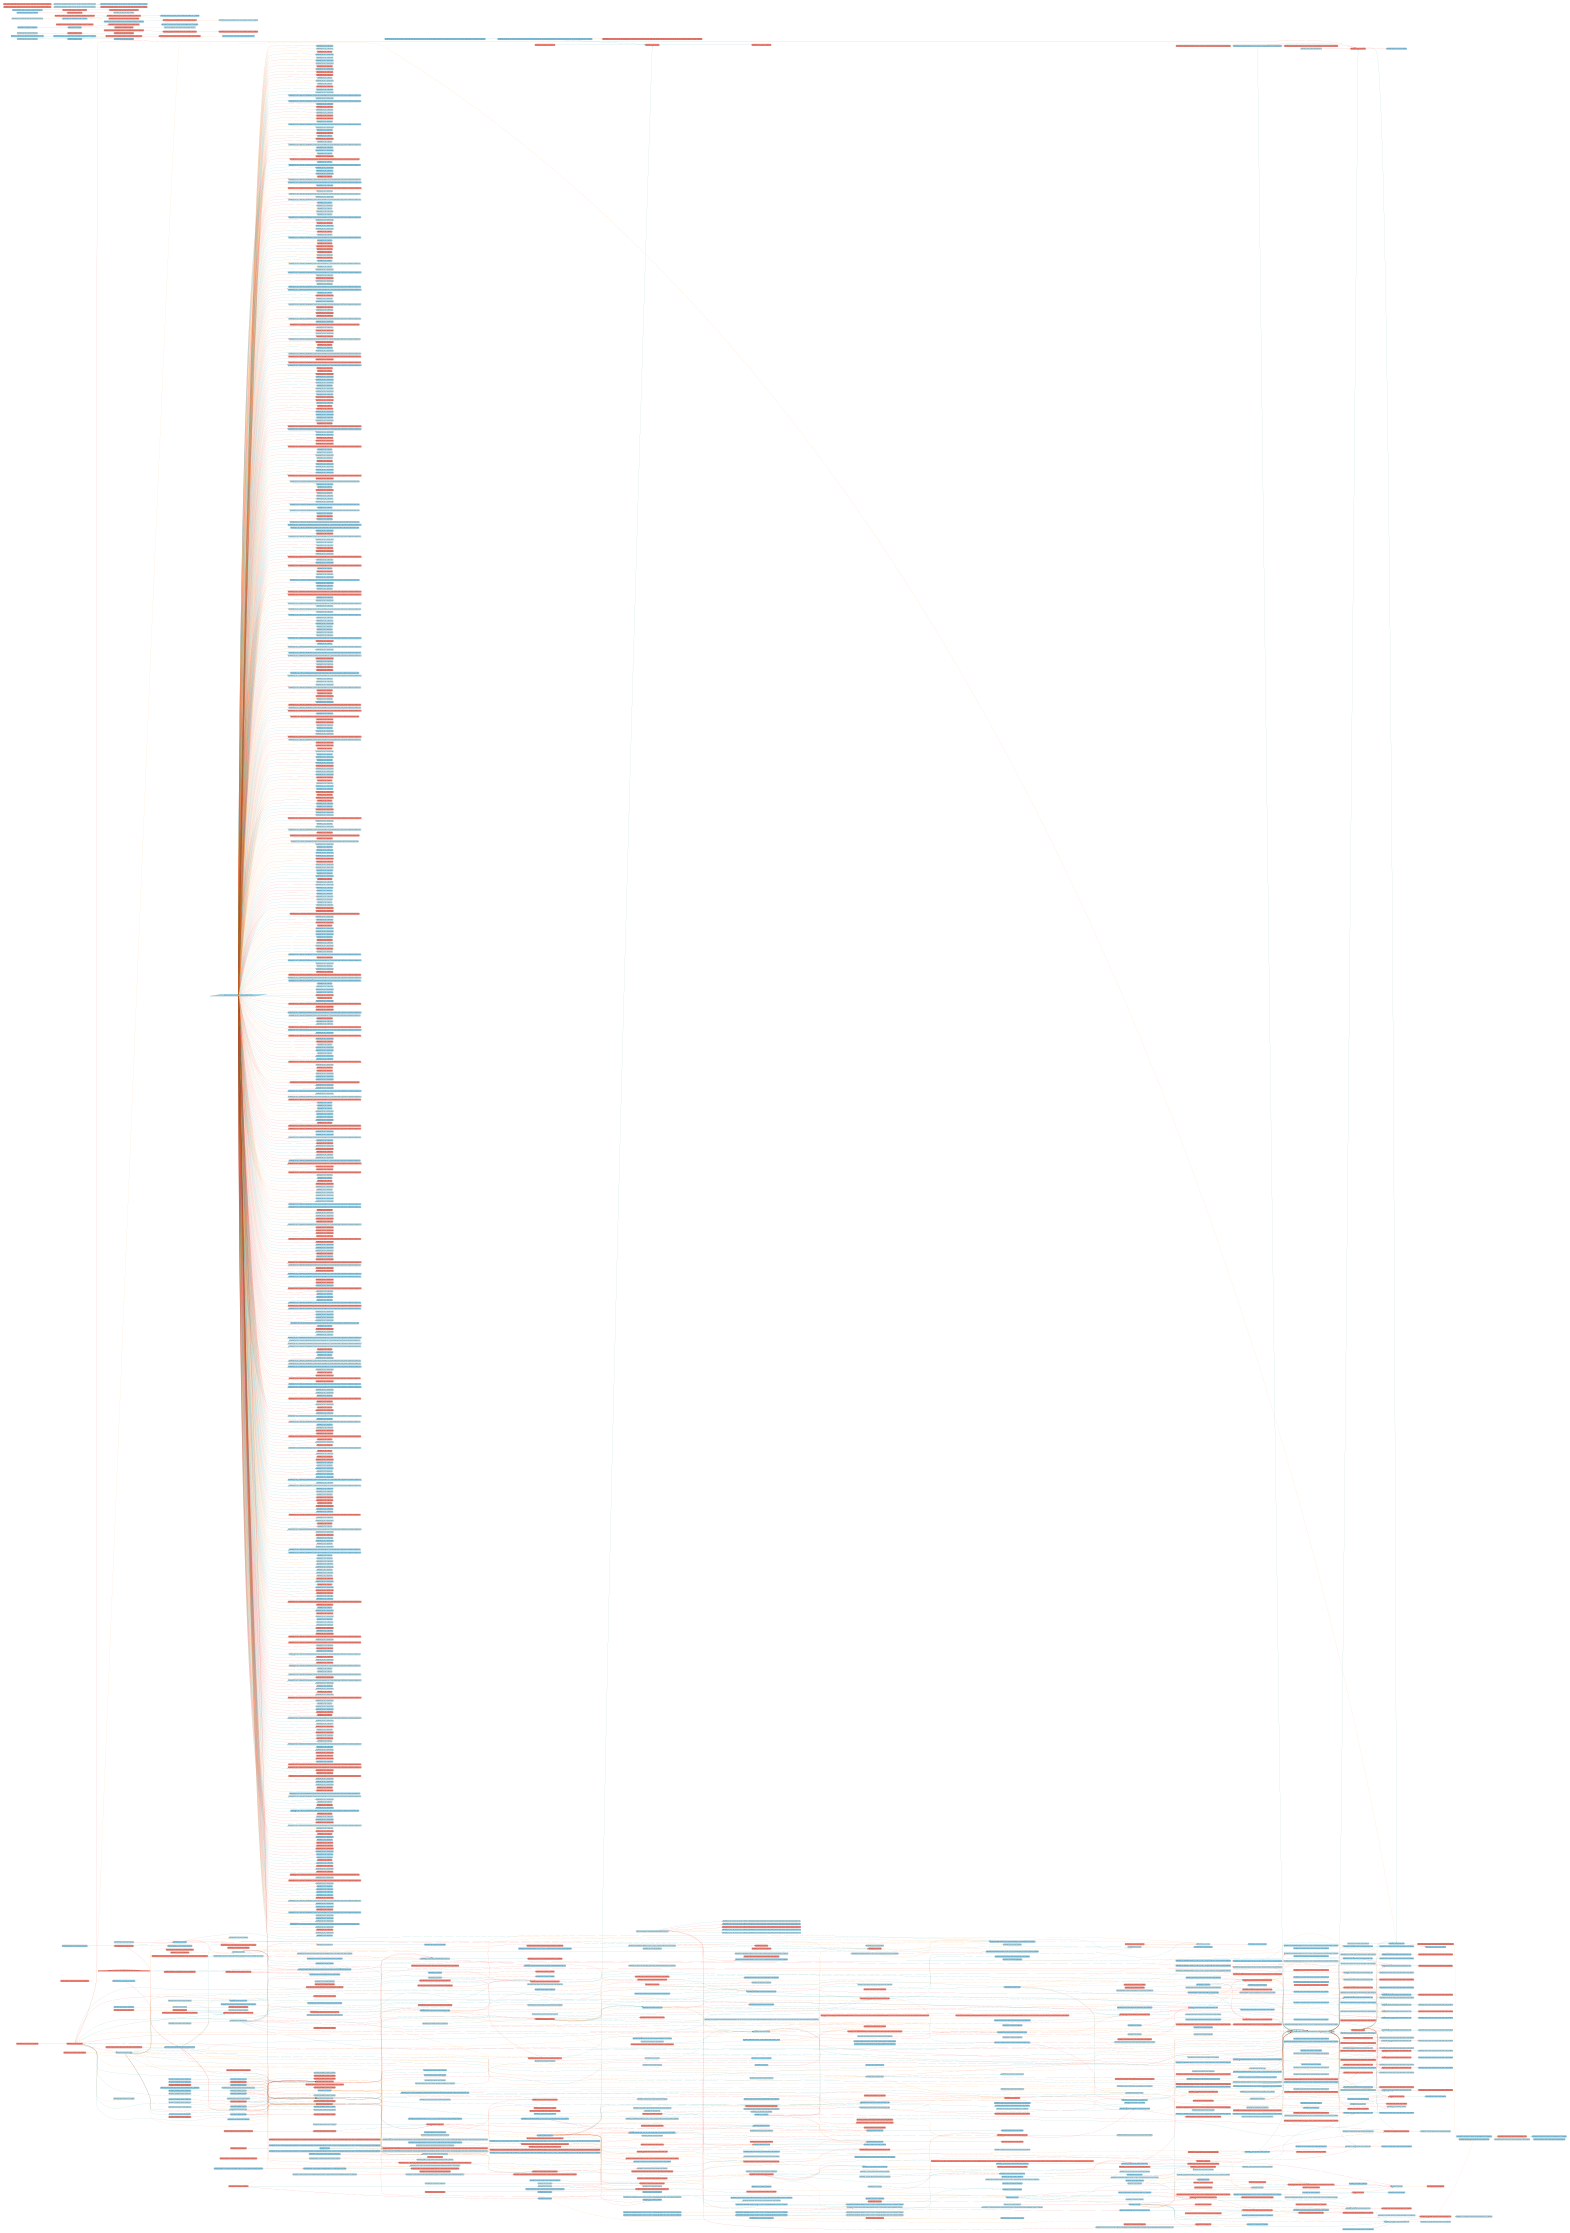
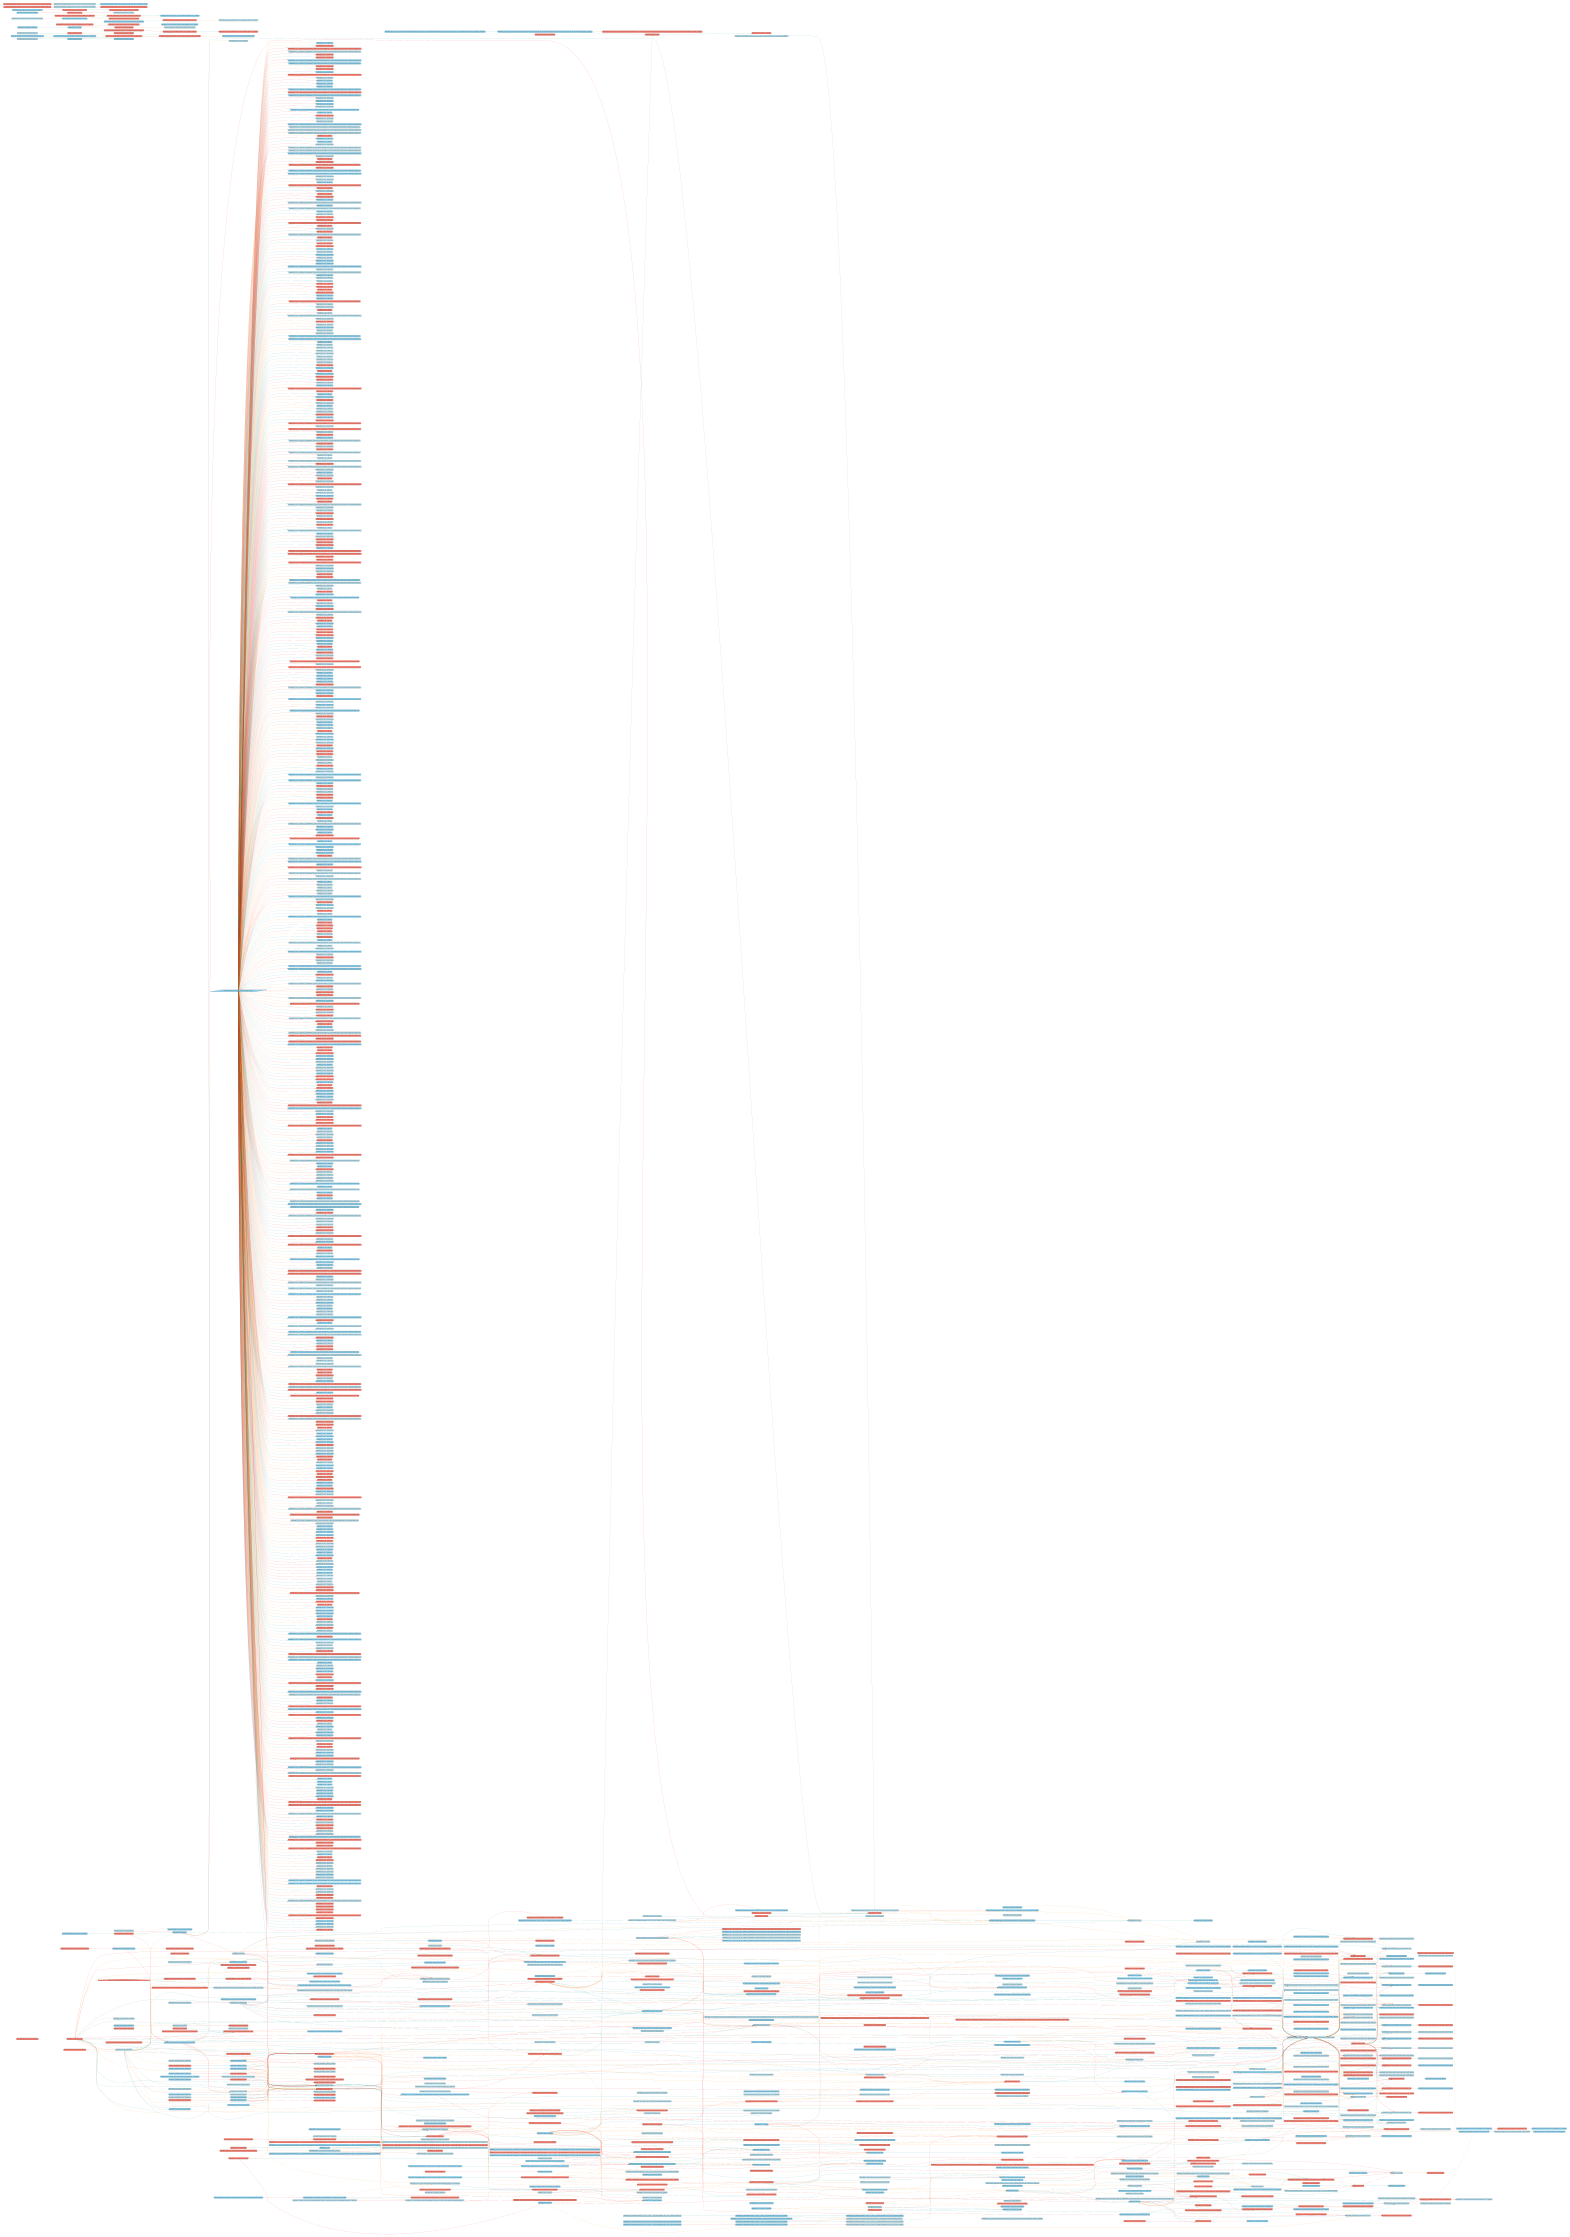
node "CE0x502fc60": removed
